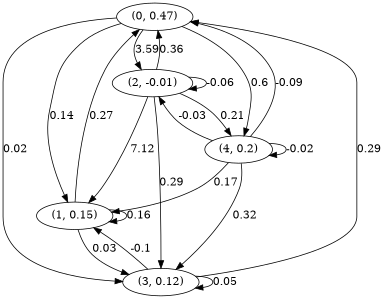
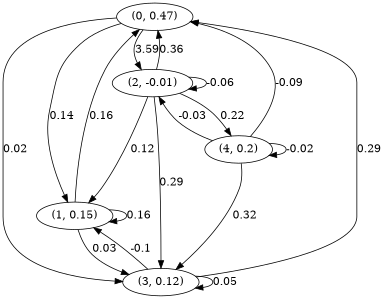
edge "(0, 0.47)" -> "(4, 0.2)": removed, label "0.6"
edge "(1, 0.15)" -> "(0, 0.47)": label "0.27" -> "0.16"
edge "(2, -0.01)" -> "(4, 0.2)": label "0.21" -> "0.22"
edge "(2, -0.01)" -> "(1, 0.15)": label "7.12" -> "0.12"
edge "(4, 0.2)" -> "(1, 0.15)": removed, label "0.17"
